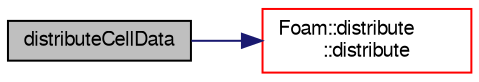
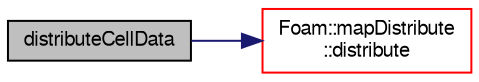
node "Foam::distribute ::distribute": label "Foam::distribute ::distribute" -> "Foam::mapDistribute ::distribute"
